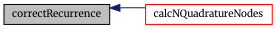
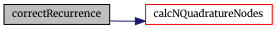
edge "calcNQuadratureNodes" -> "correctRecurrence": reversed
